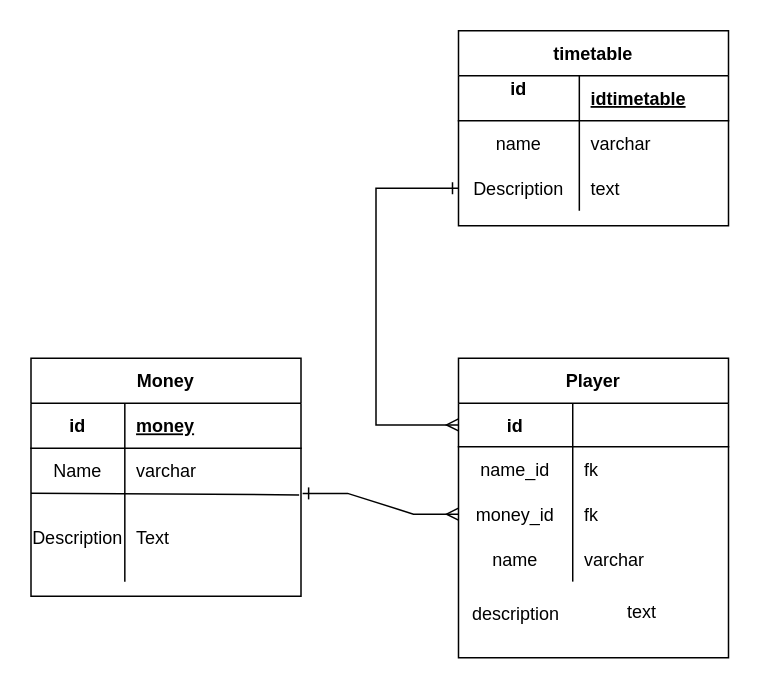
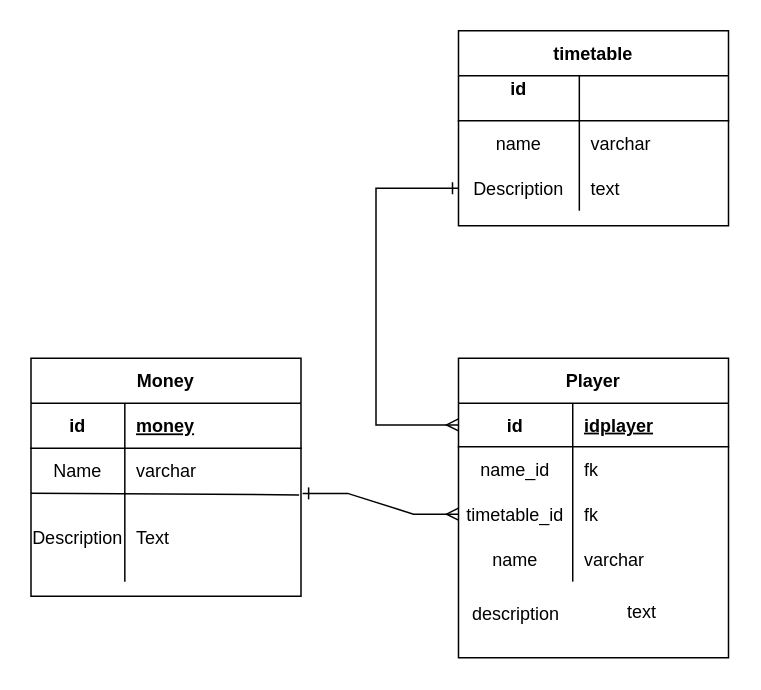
node "idtimetable": removed
node "idplayer": added
node "money_id": label "money_id" -> "timetable_id"
